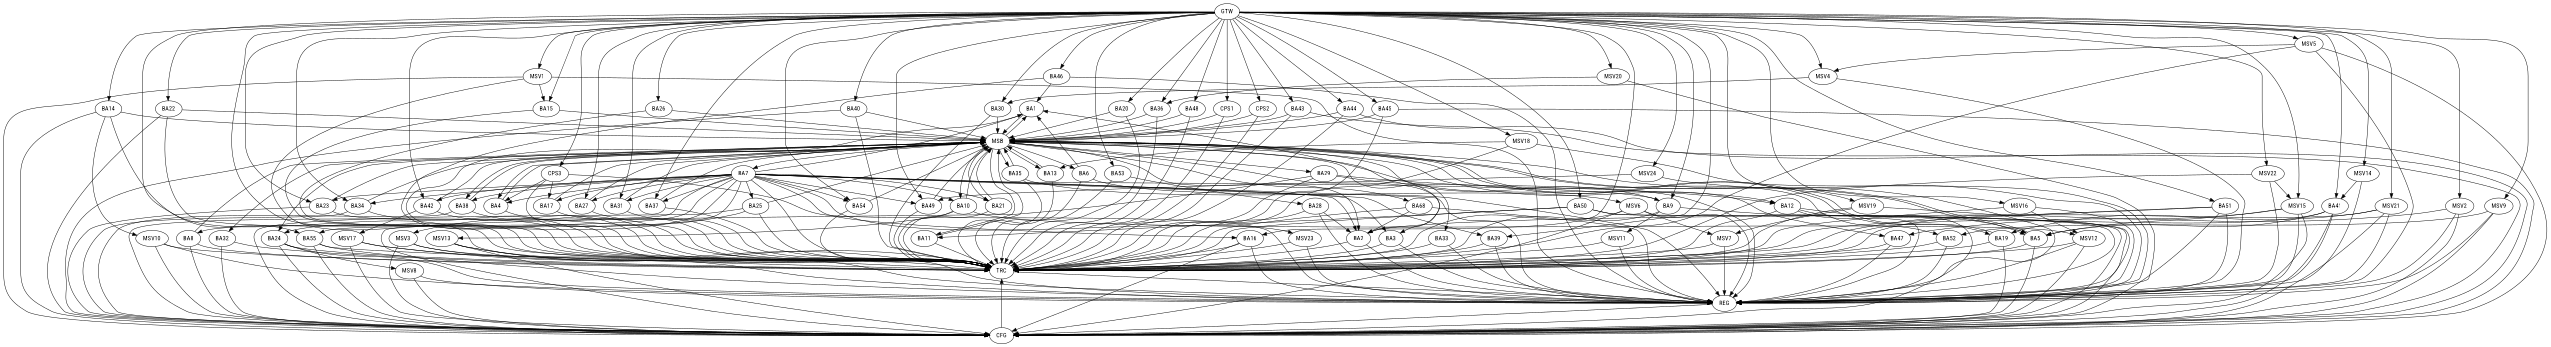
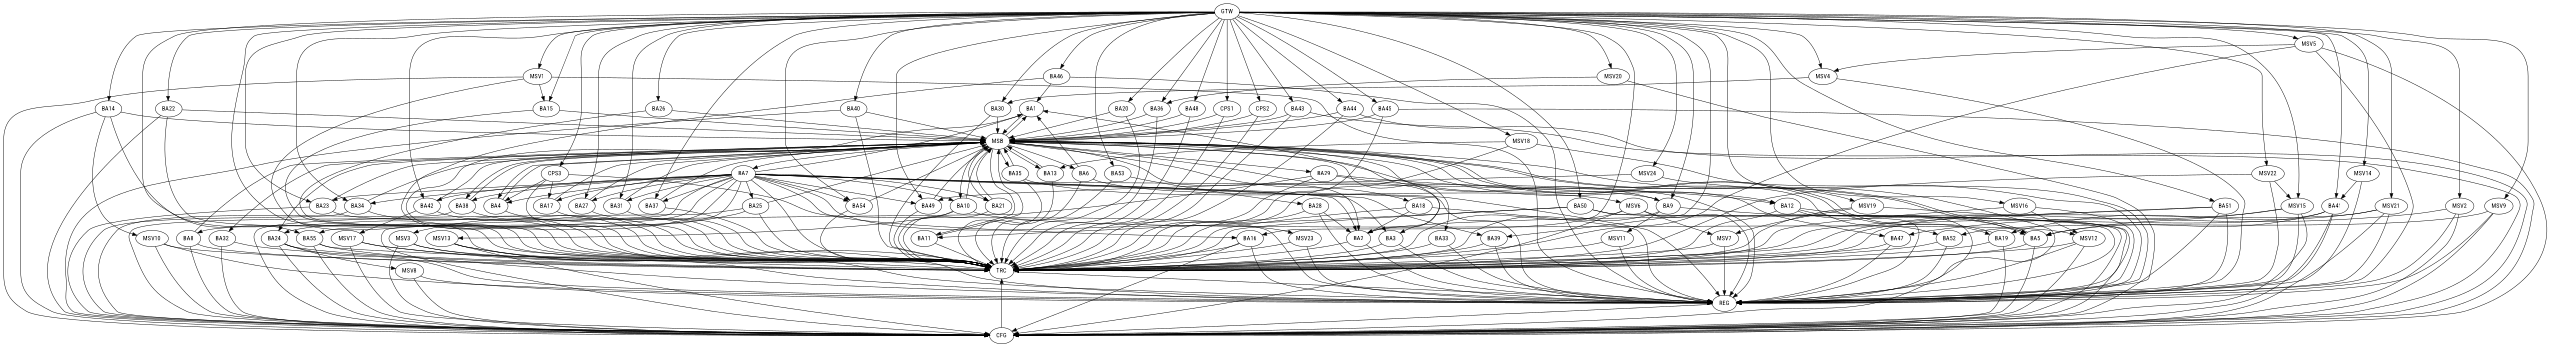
node "BA68": label "BA68" -> "BA18"
